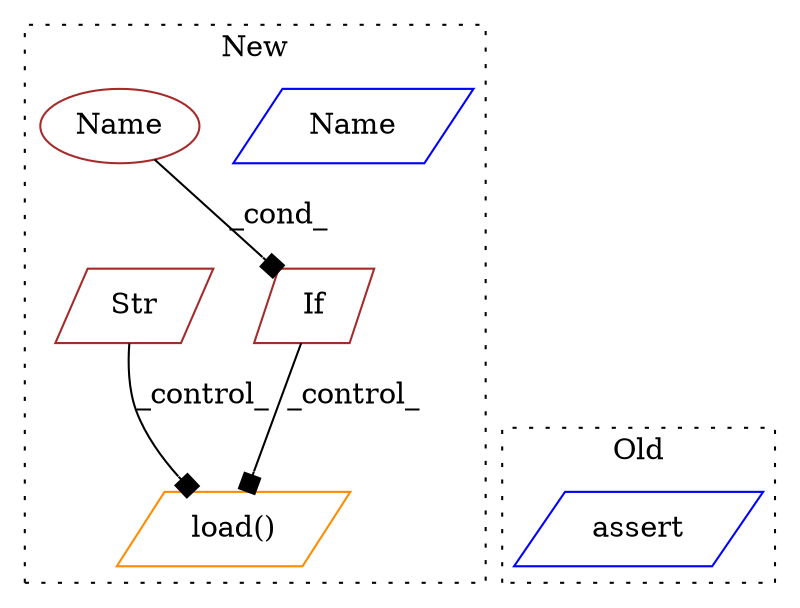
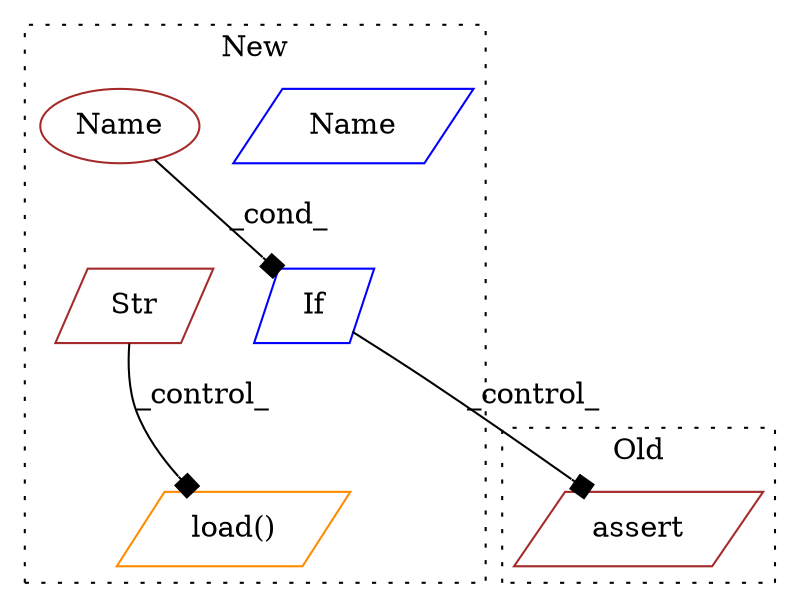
node "If": color brown -> blue
edge "If" -> "load()": now "If" -> "assert"
node "assert": color blue -> brown
